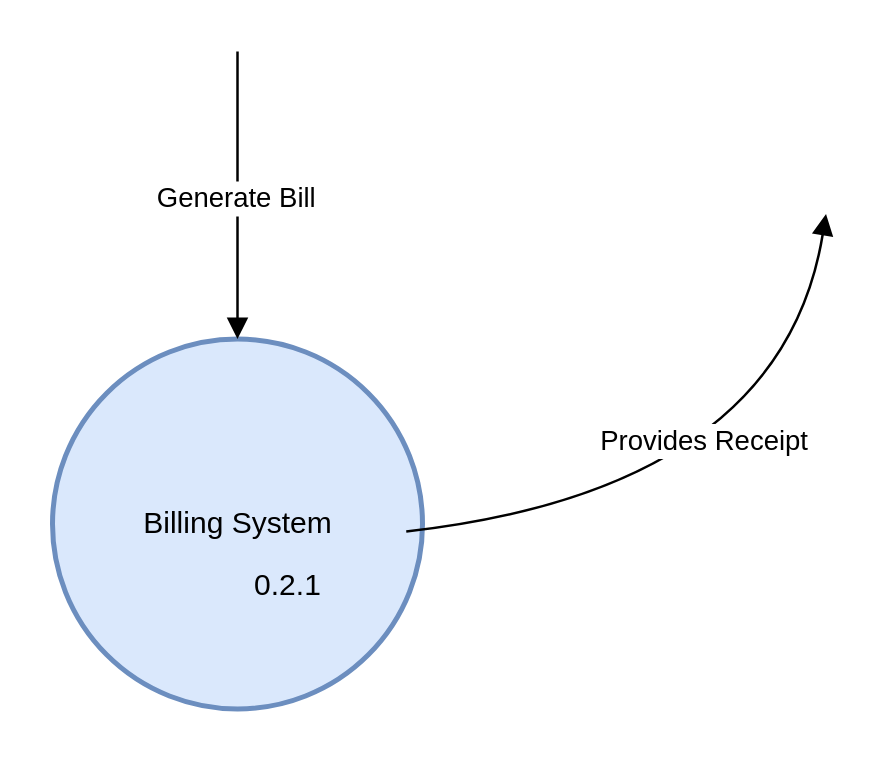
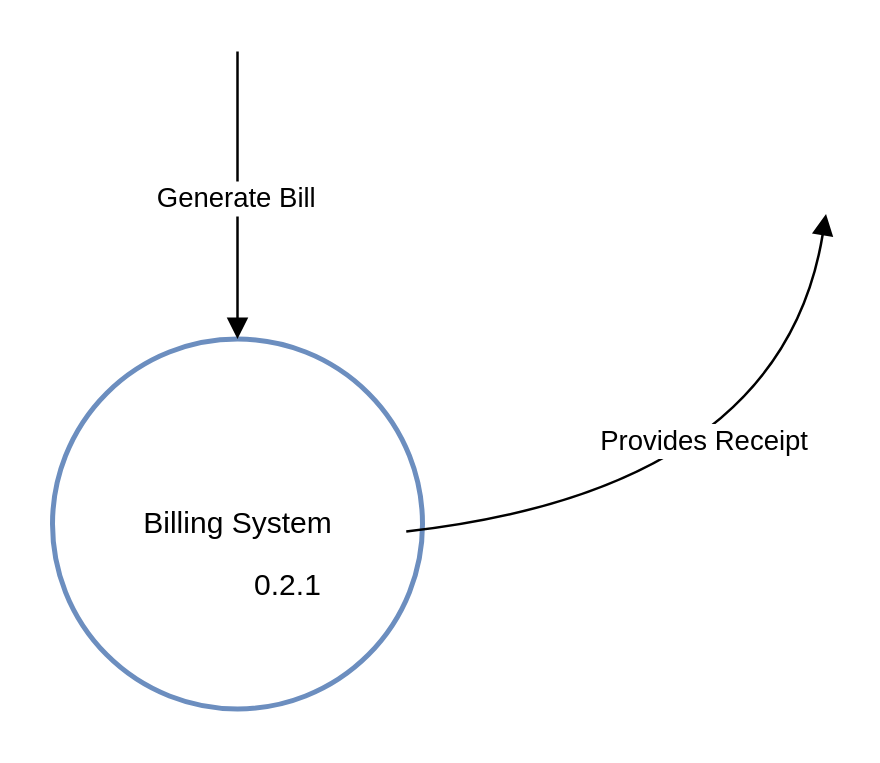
node "Billing System": fillcolor #dae8fc -> #ffffff
